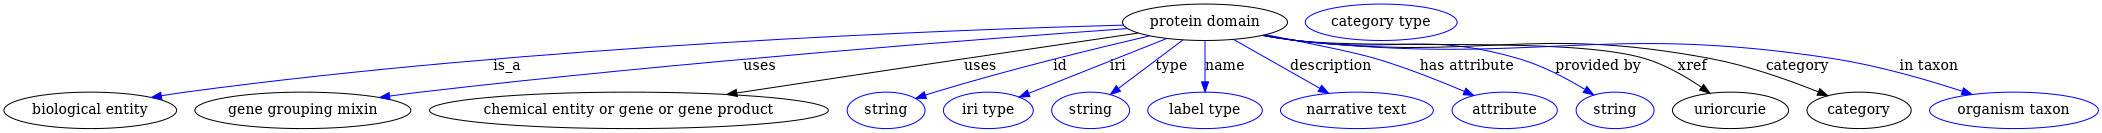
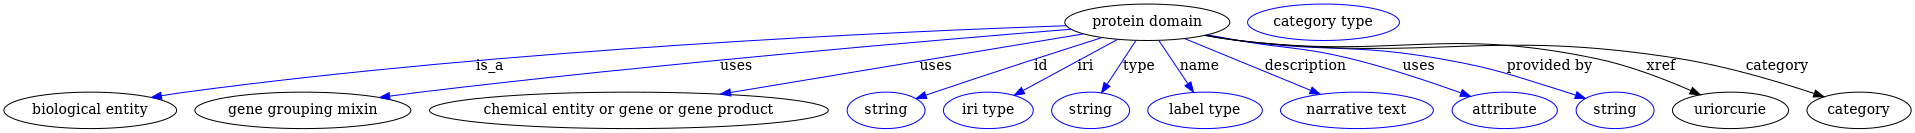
edge "protein domain" -> "chemical entity or gene or gene product": color black -> blue
edge "protein domain" -> "attribute": label "has attribute" -> "uses"
node "organism taxon": removed
